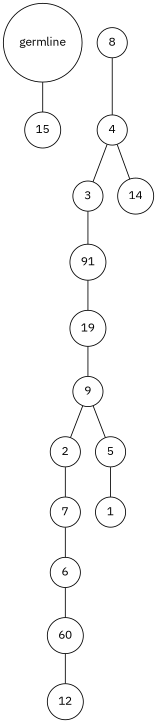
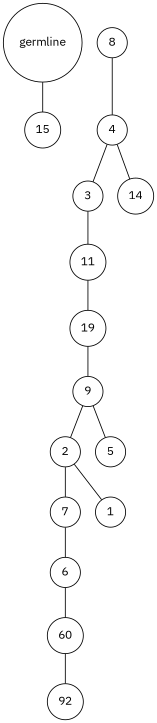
node "91": label "91" -> "11"
edge "5" -- "1": now "2" -- "1"
node "12": label "12" -> "92"
